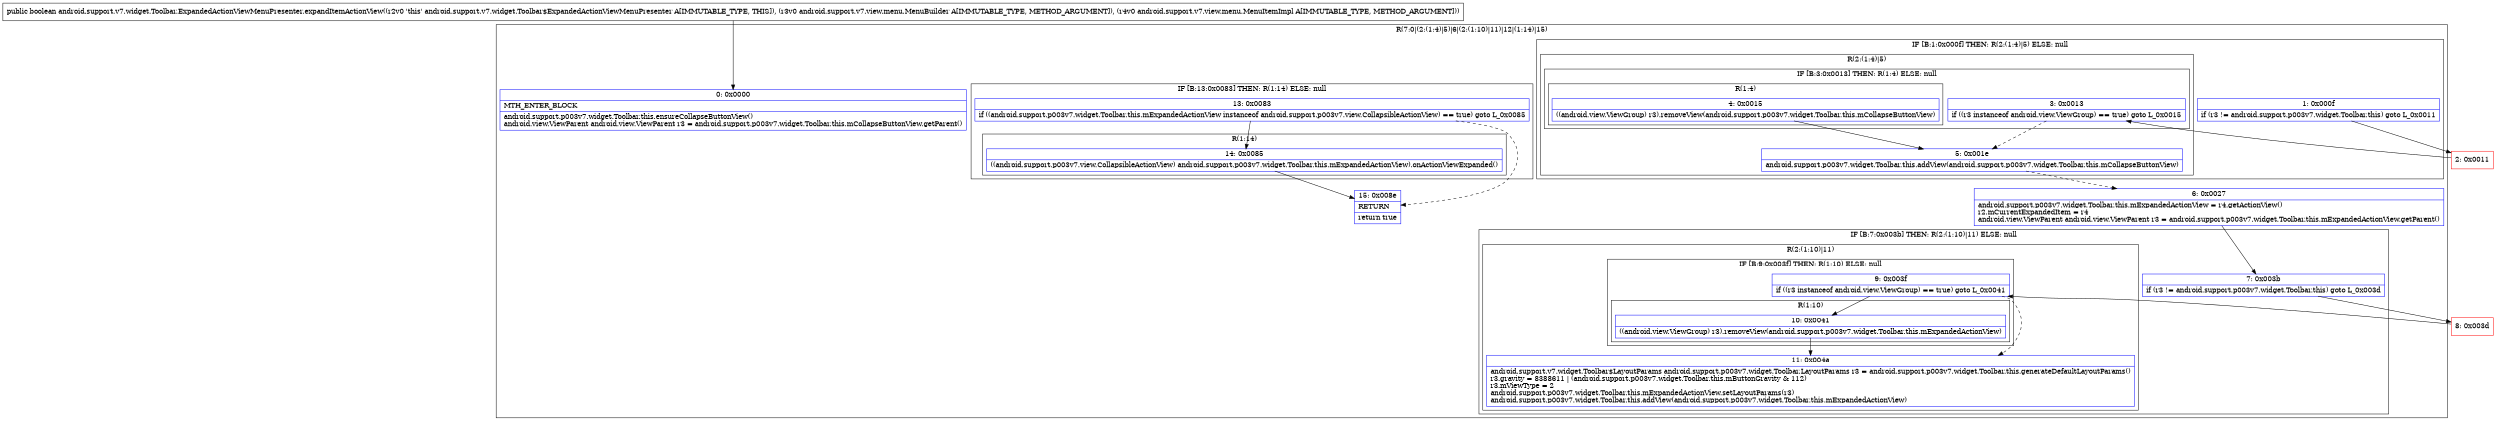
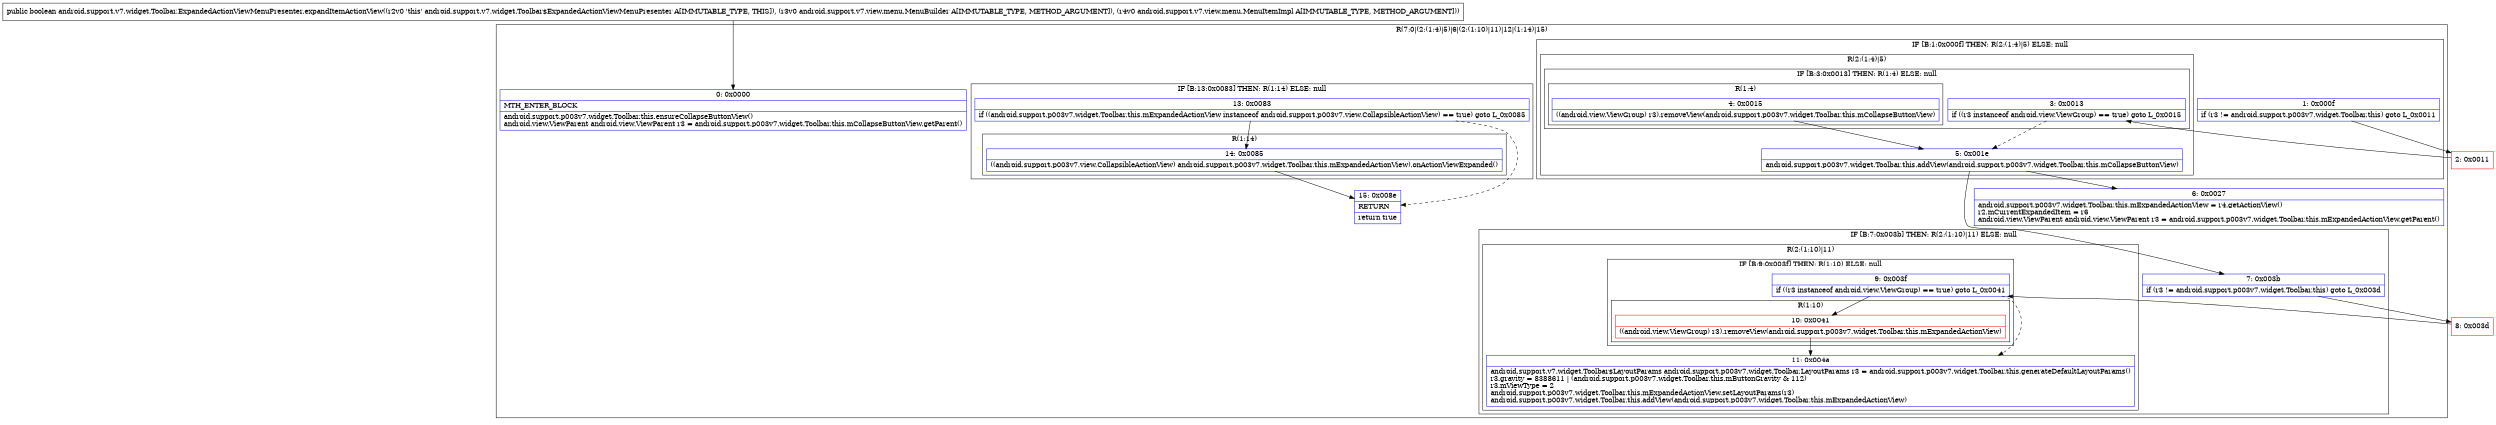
edge "5: 0x001e" -> "6: 0x0027": style dashed -> solid
node "6: 0x0027": text "r2.mCurrentExpandedItem = r4" -> "r2.mCurrentExpandedItem = r6"
edge "6: 0x0027" -> "7: 0x003b": now "5: 0x001e" -> "7: 0x003b"
node "10: 0x0041": color blue -> red
